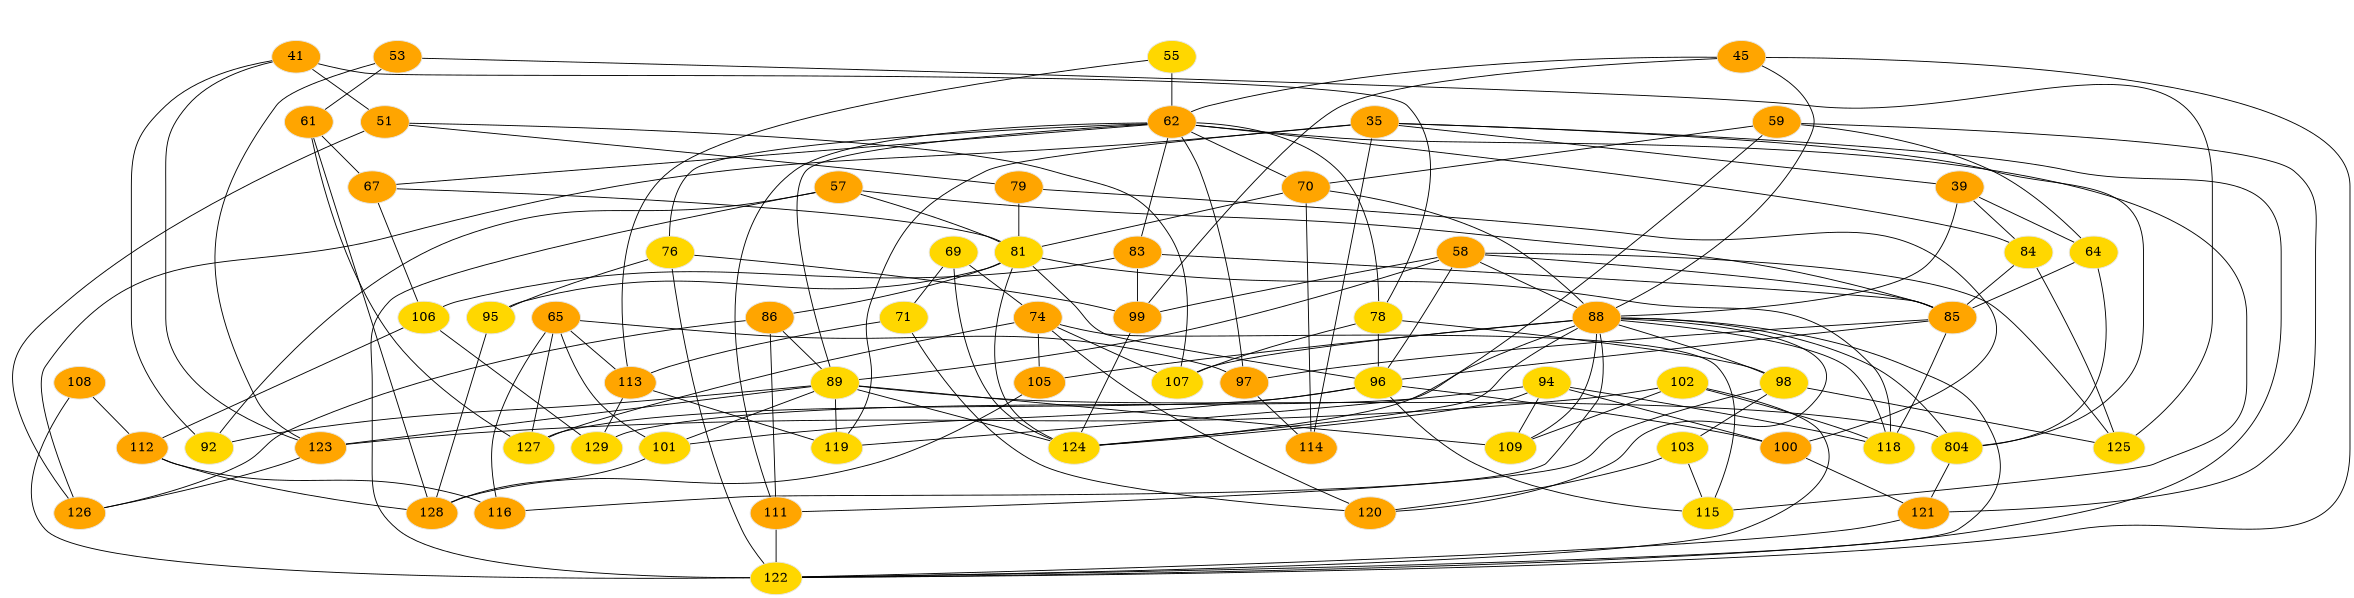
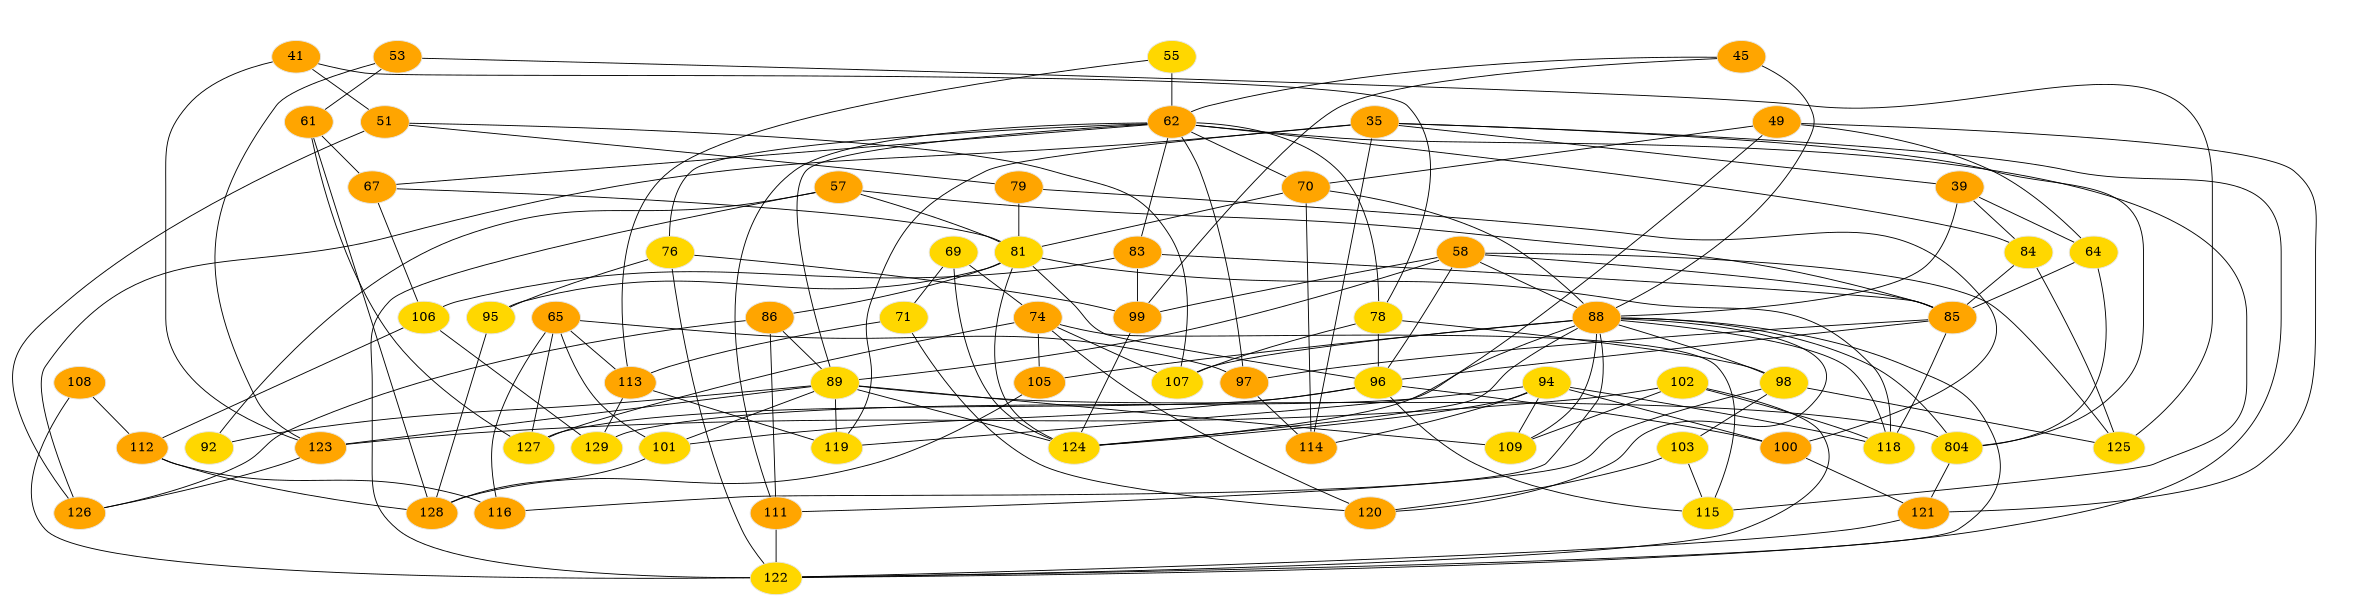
node "59": label "59" -> "49"
edge "41" -- "92": removed
edge "94" -- "114": added
edge "45" -- "122": removed
